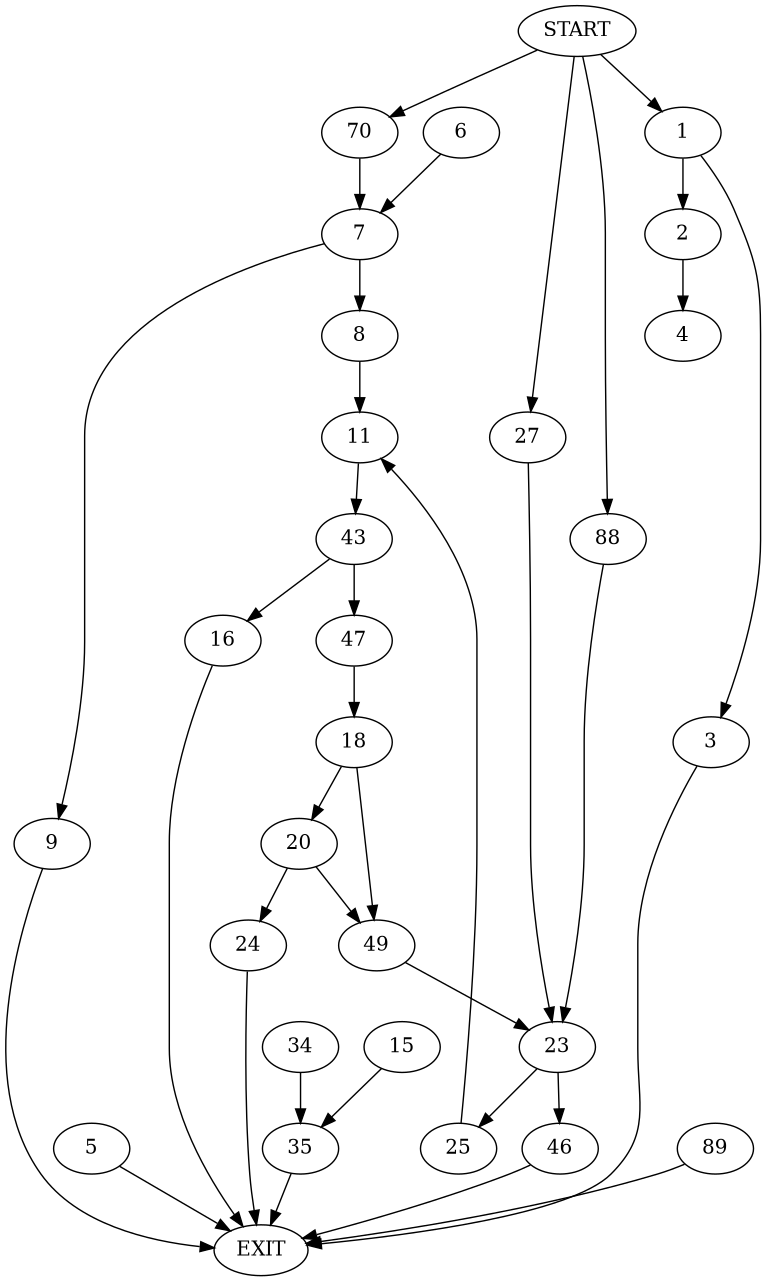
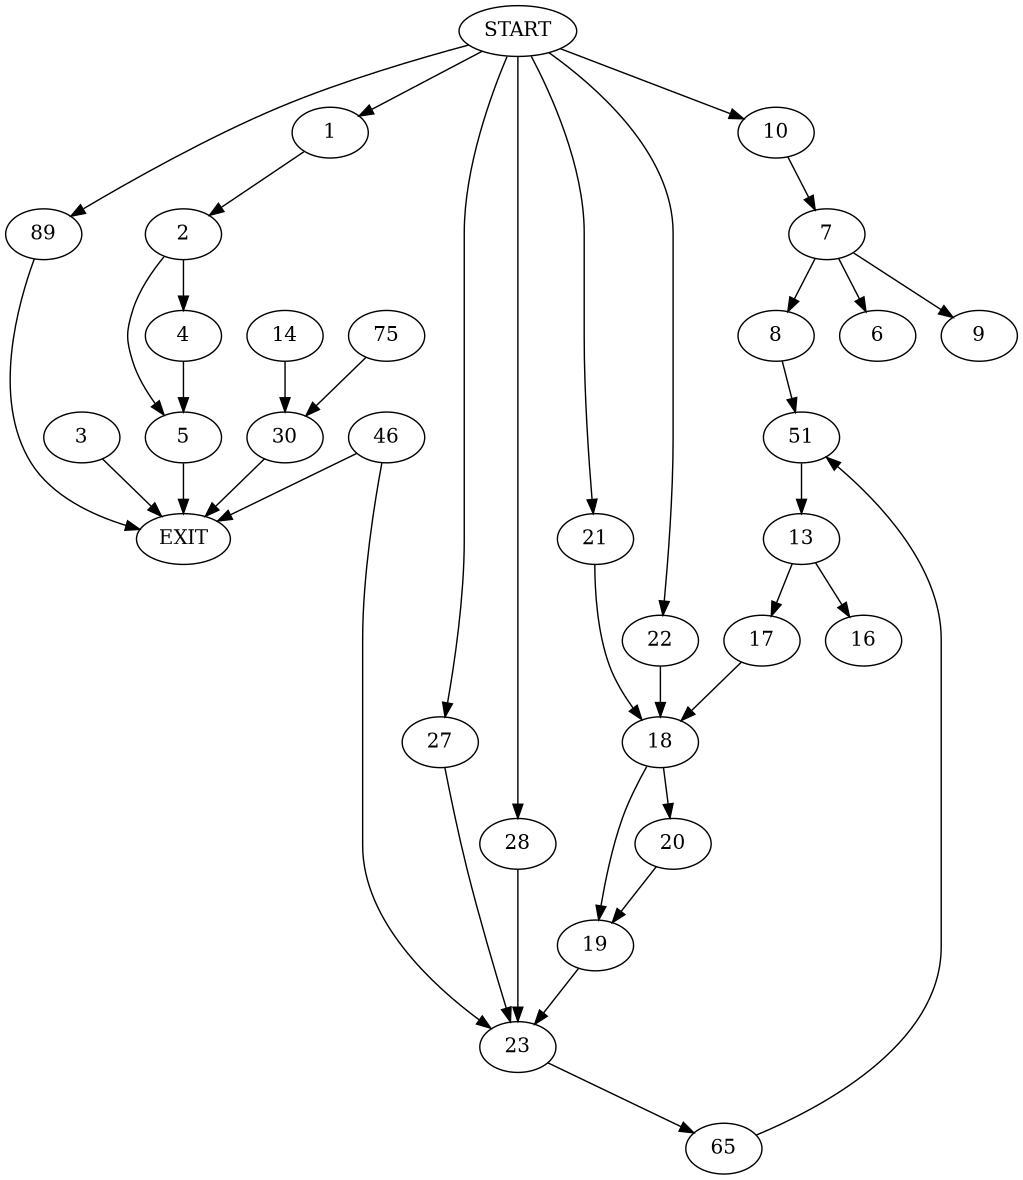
edge "START" -> "89": added
node "70": label "70" -> "10"
edge "6" -> "7": reversed
edge "2" -> "5": added
edge "4" -> "5": added
edge "1" -> "3": removed
node "11": label "11" -> "51"
node "43": label "43" -> "13"
node "21": added
node "88": label "88" -> "28"
node "47": label "47" -> "17"
node "22": added
edge "16" -> "EXIT": removed
node "24": removed
node "49": label "49" -> "19"
node "34": label "34" -> "14"
node "15": label "15" -> "75"
edge "23" -> "46": reversed
edge "9" -> "EXIT": removed
node "35": label "35" -> "30"
node "25": label "25" -> "65"
